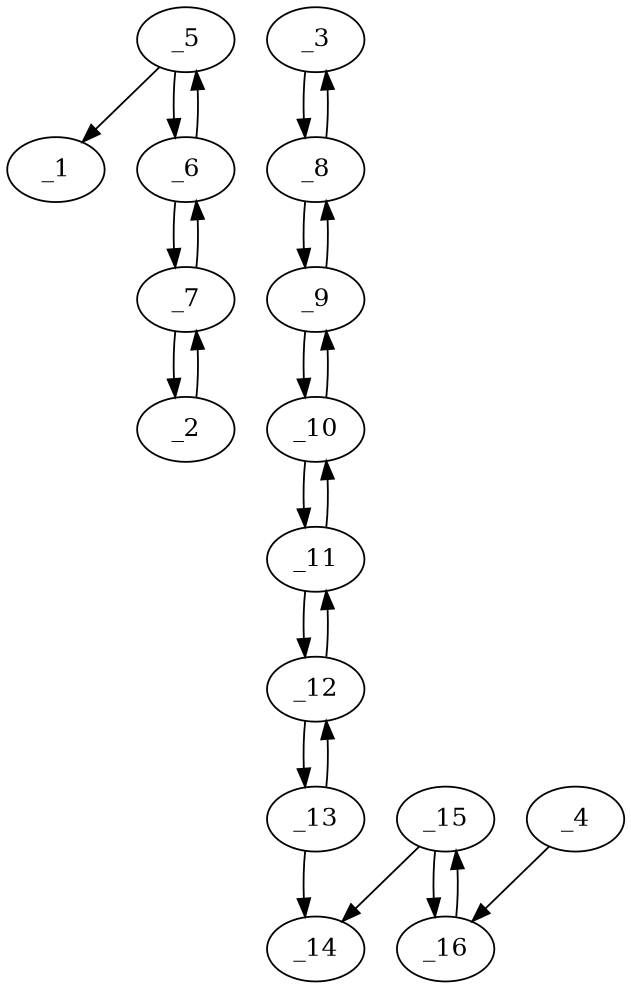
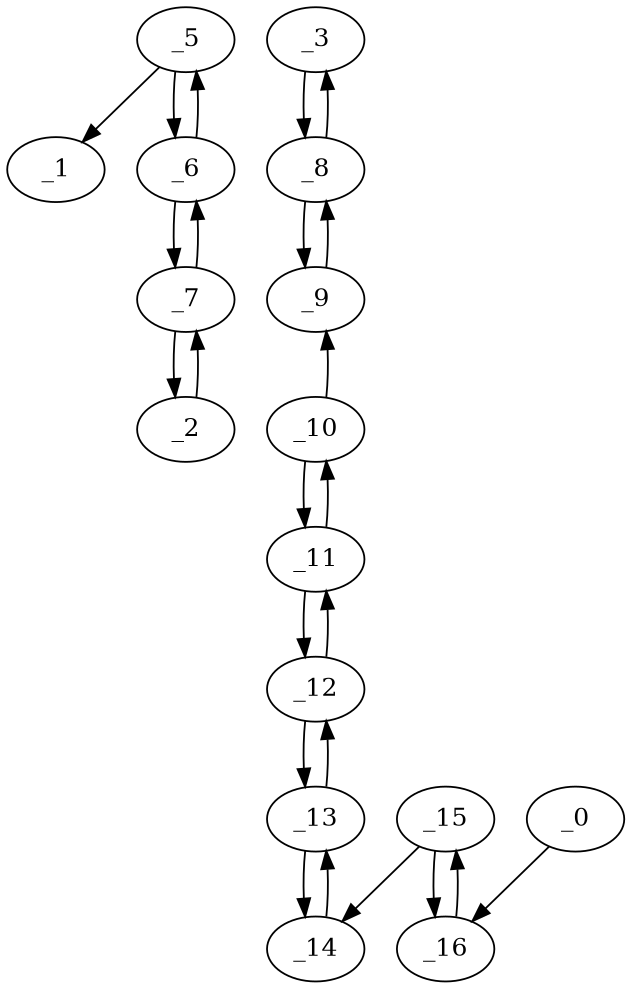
edge "_9" -> "_10": removed
node "_4": label "_4" -> "_0"
edge "_14" -> "_13": added
